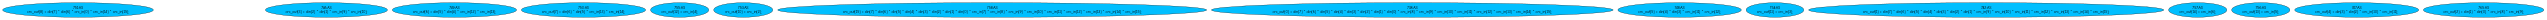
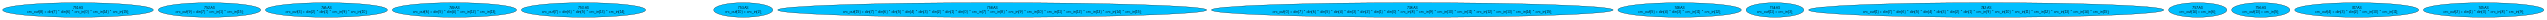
node "752:AS crc_out[9] = din[7] ^ crc_in[1] ^ crc_in[15];": added
node "755:AS crc_out[12] = crc_in[4];": removed
node "765:AS crc_out[2] = din[1] ^ din[0] ^ crc_in[8] ^ crc_in[9];": label "765:AS crc_out[2] = din[1] ^ din[0] ^ crc_in[8] ^ crc_in[9];" -> "745:AS crc_out[2] = din[1] ^ din[0] ^ crc_in[8] ^ crc_in[9];"
